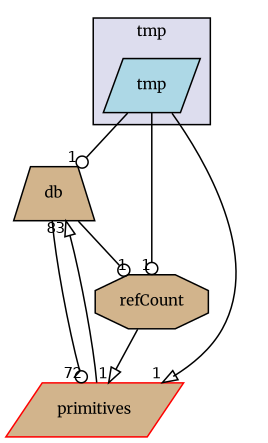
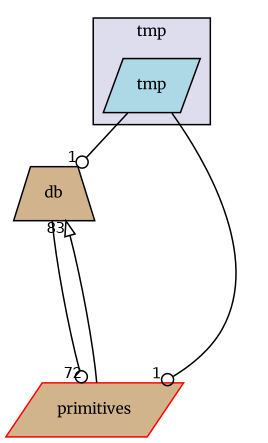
edge "tmp" -> "primitives": arrowhead onormal -> odot
node "refCount": removed
